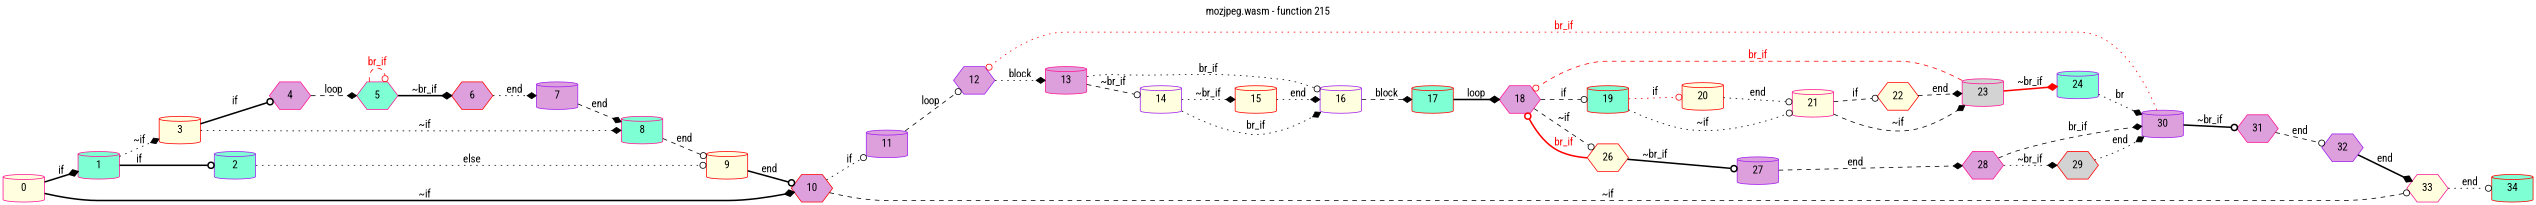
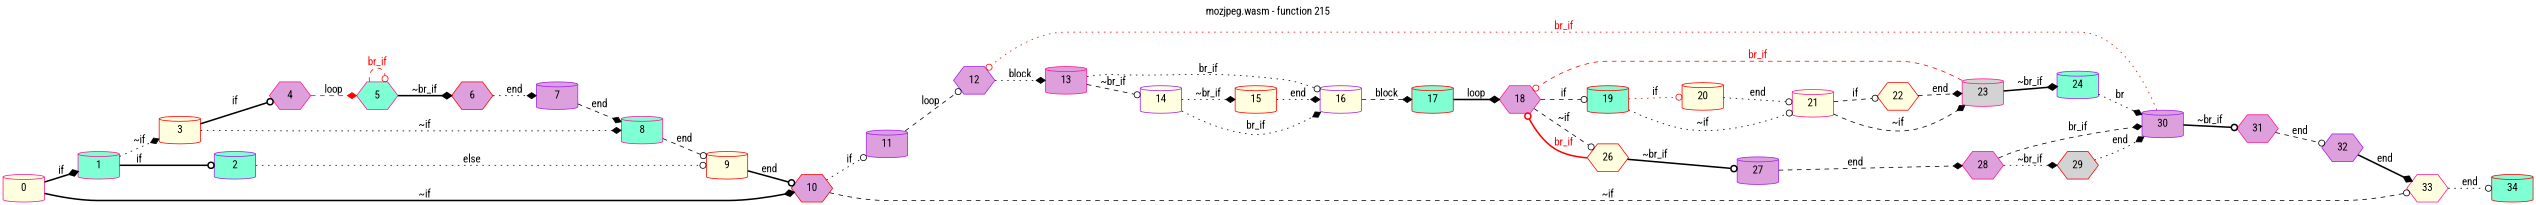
edge "23" -> "24": color red -> black
edge "4" -> "5": color black -> red
